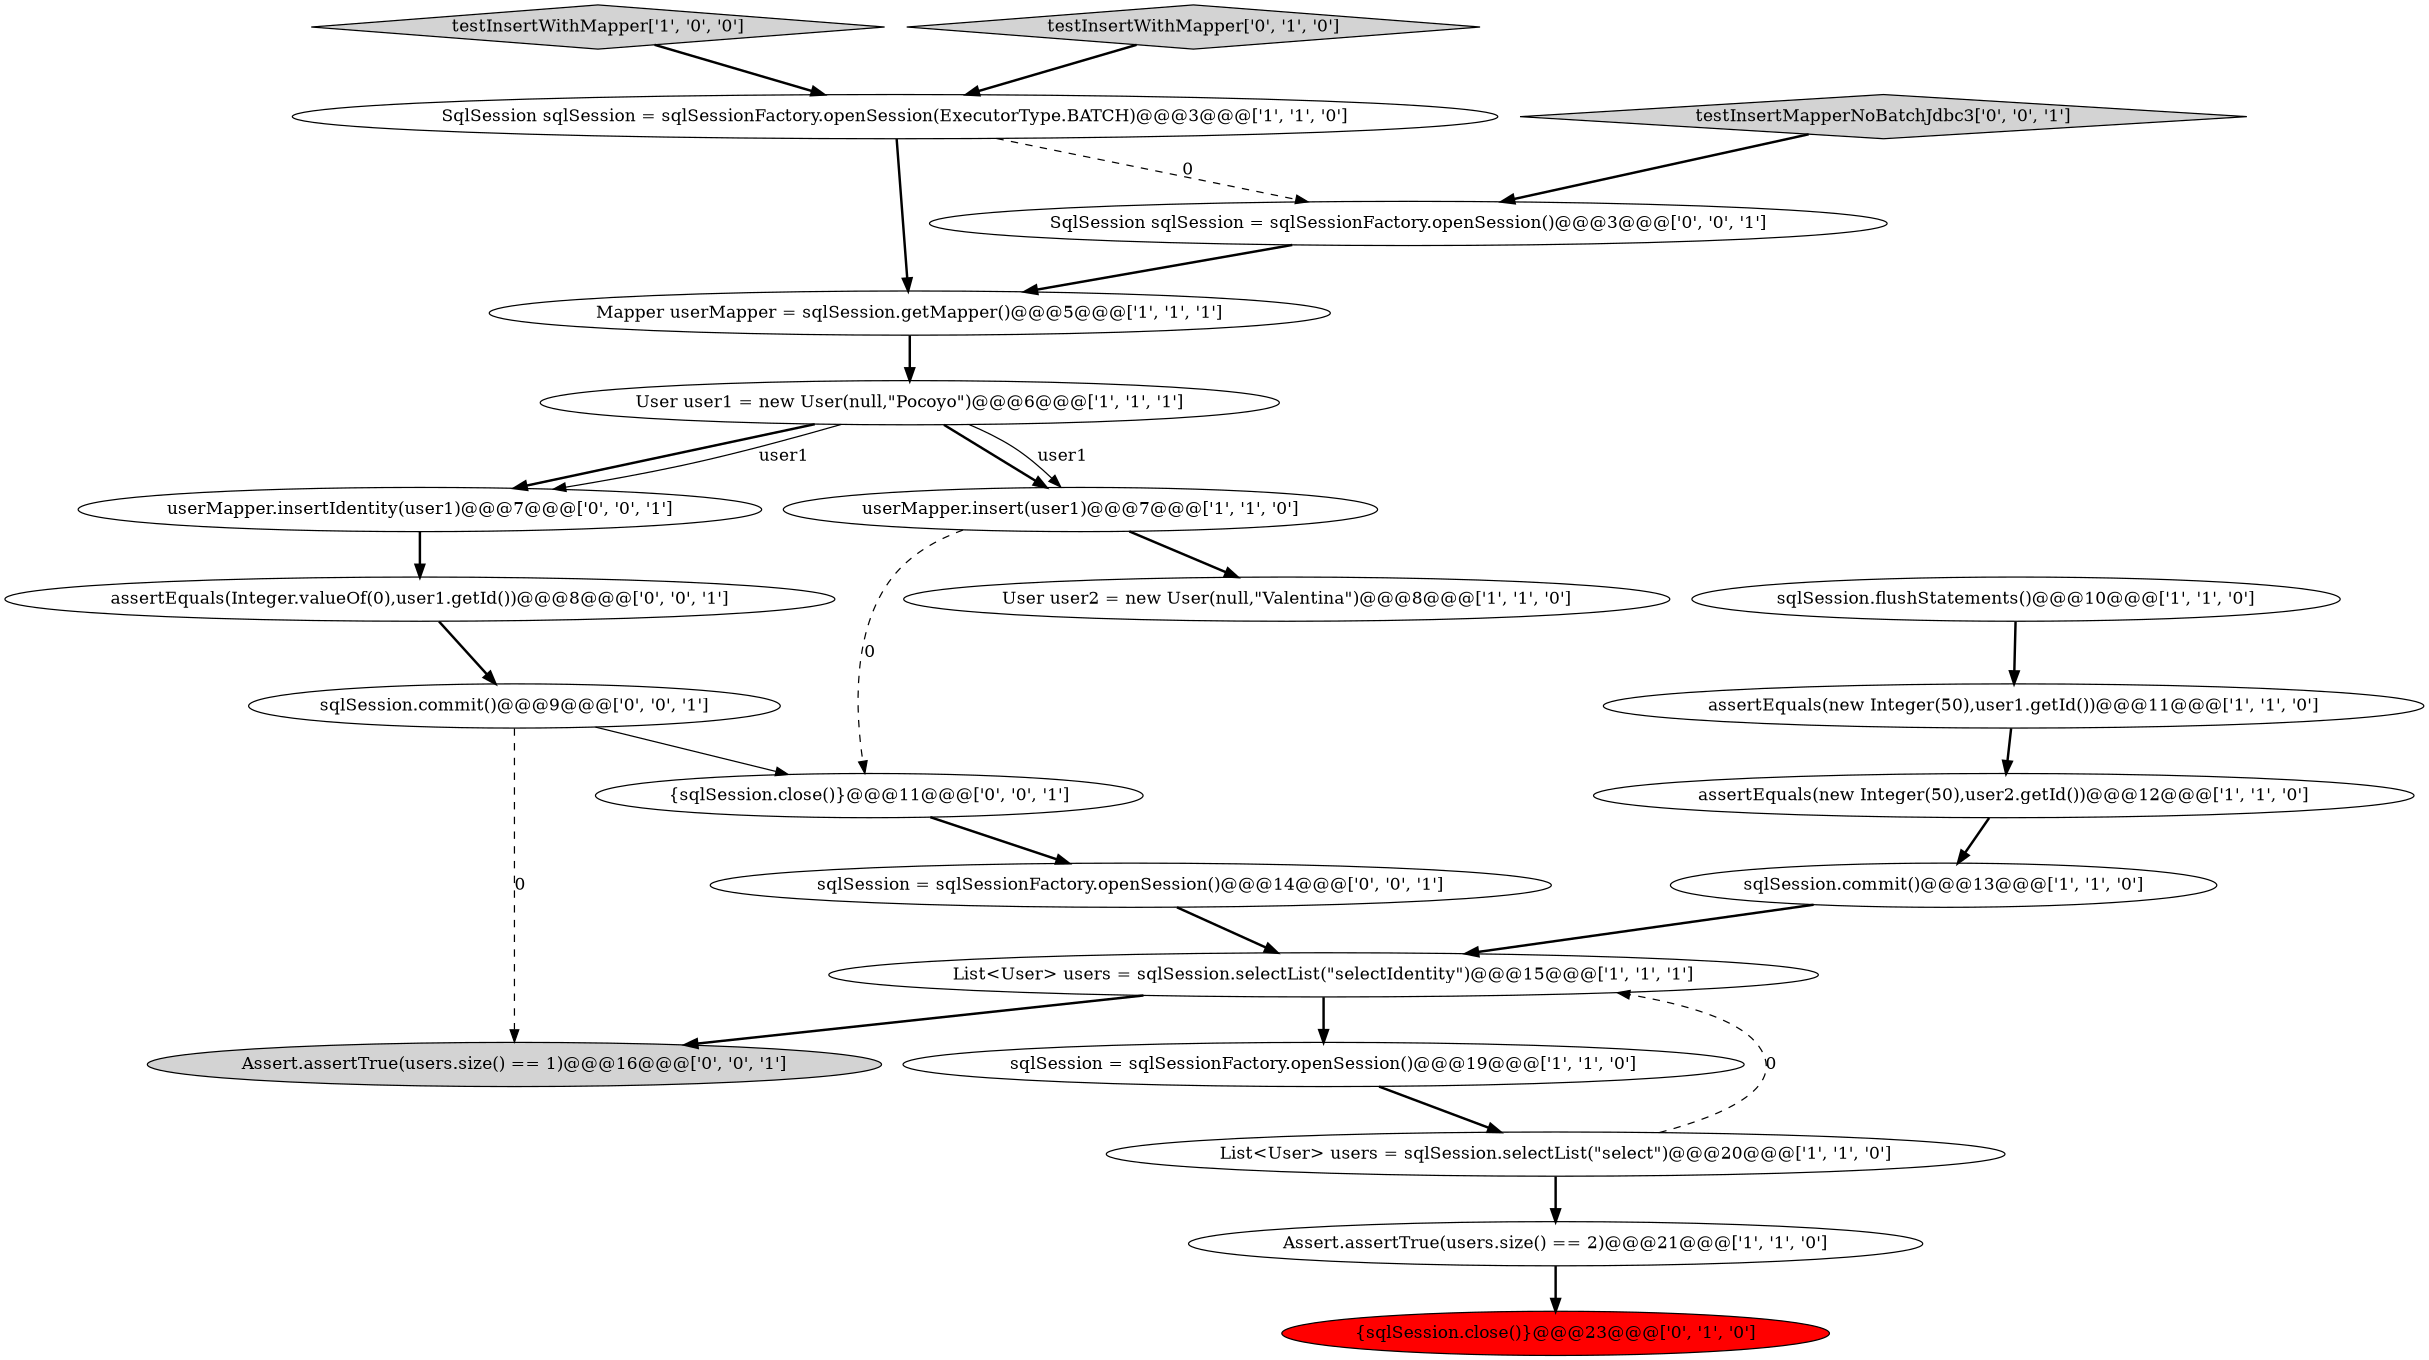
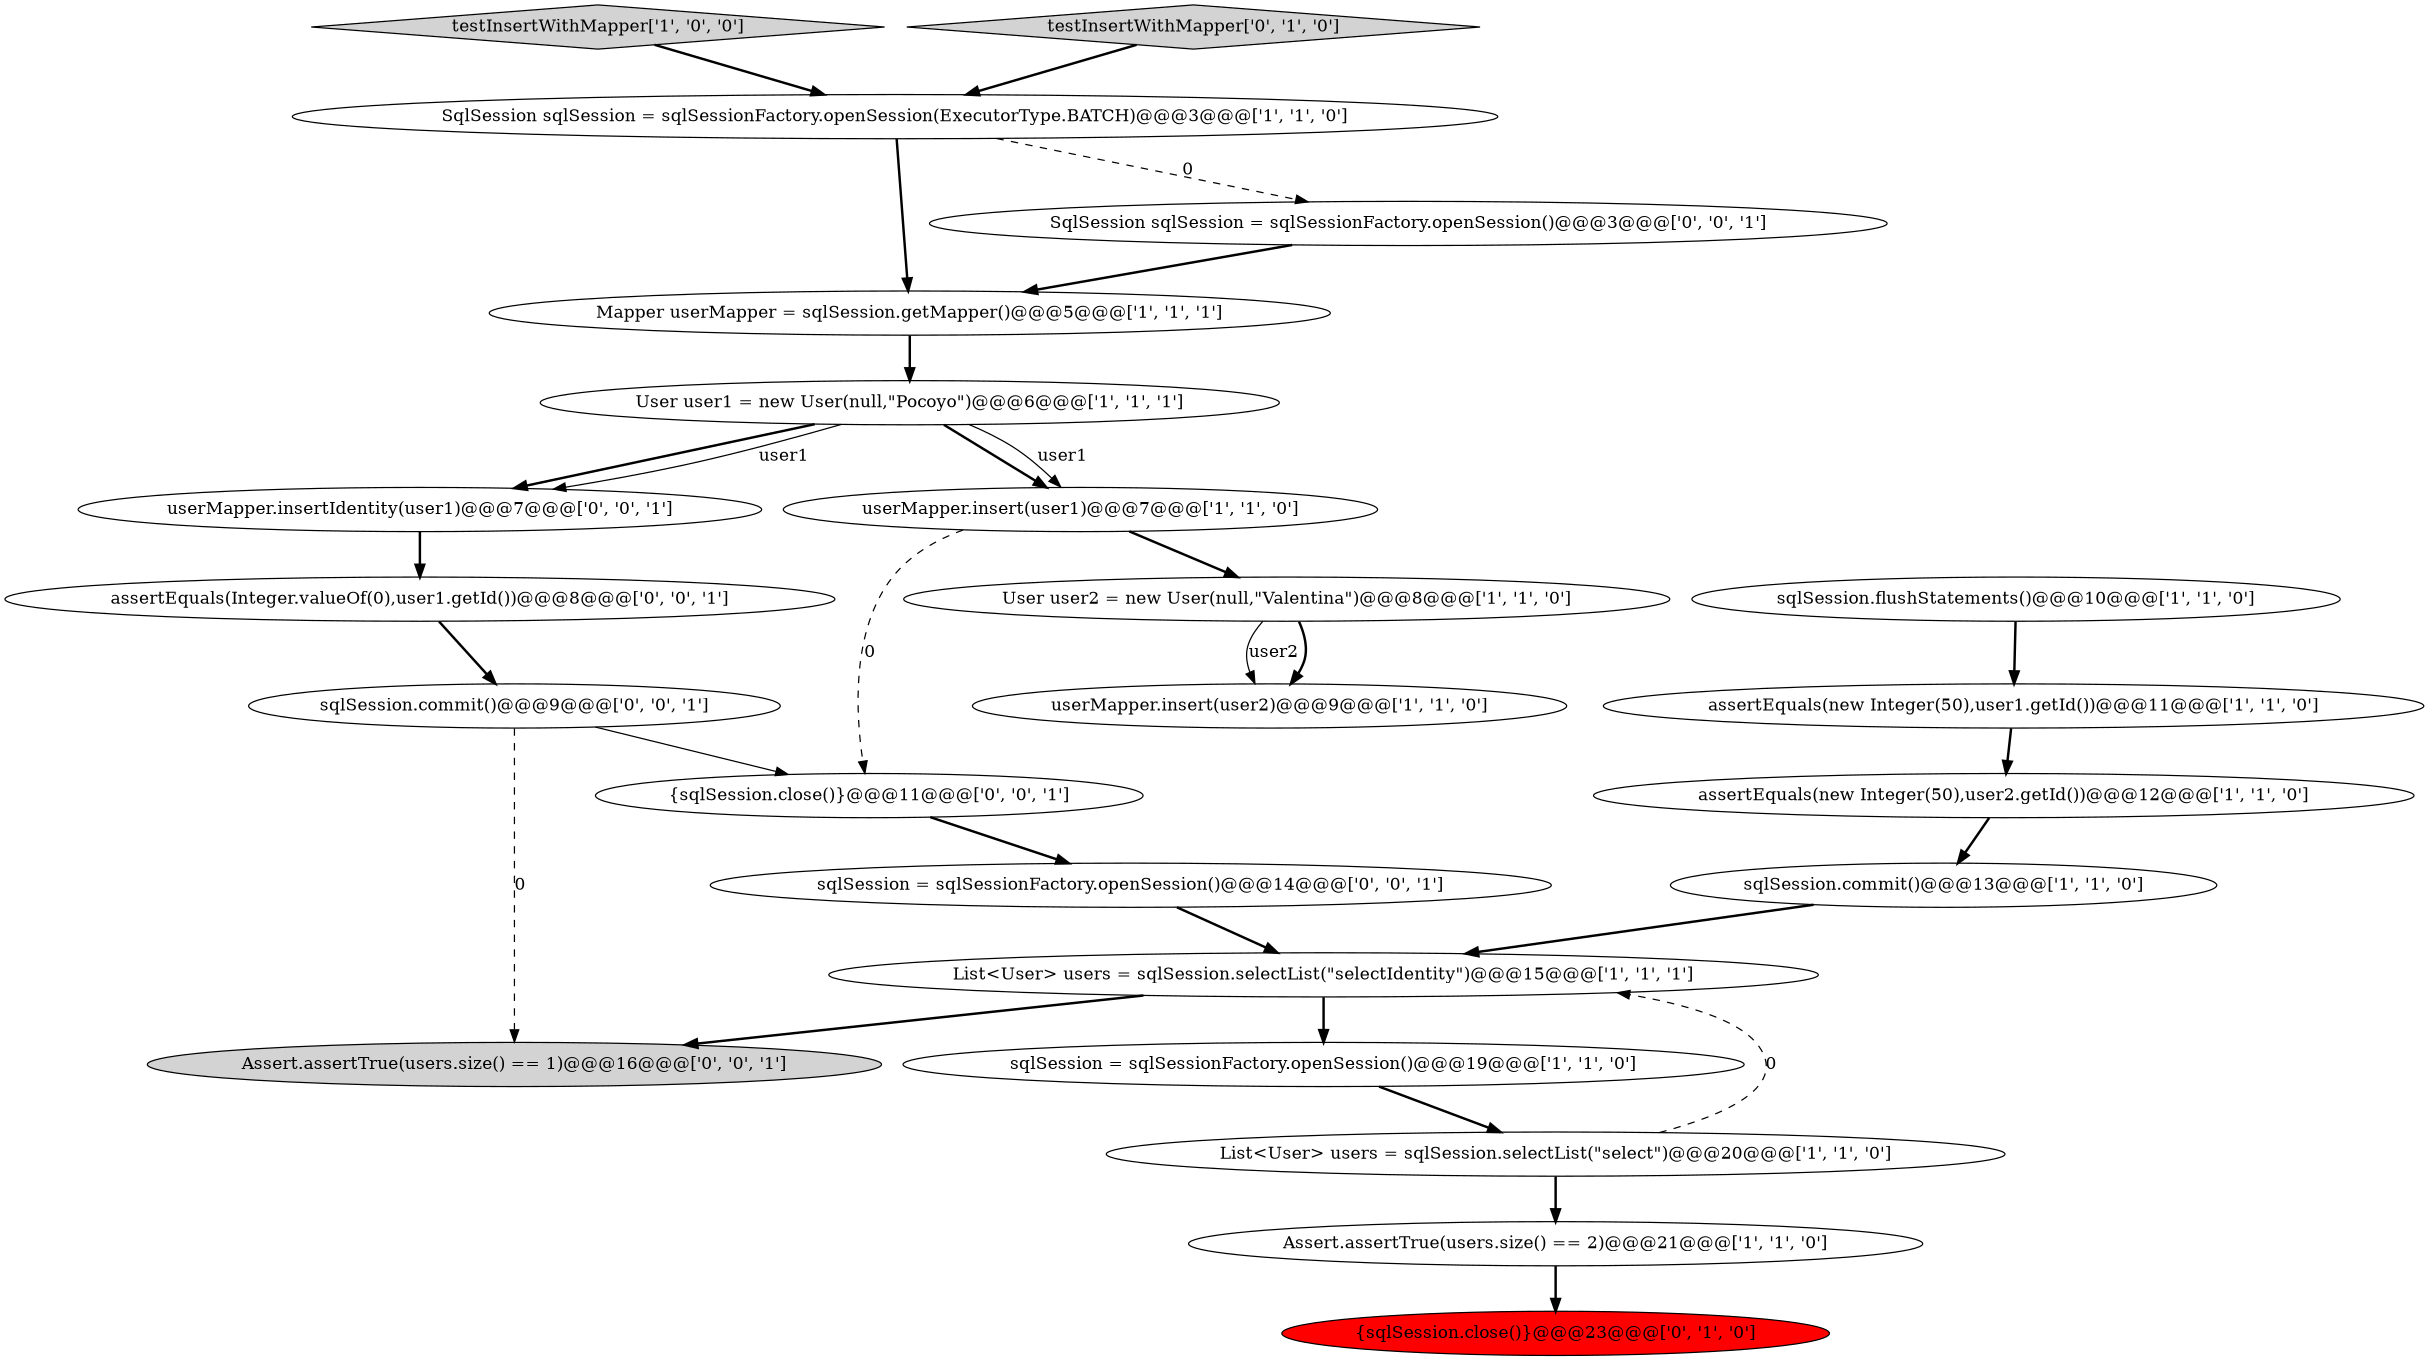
node "testInsertMapperNoBatchJdbc3['0', '0', '1']": removed
node "userMapper.insert(user2)@@@9@@@['1', '1', '0']": added
